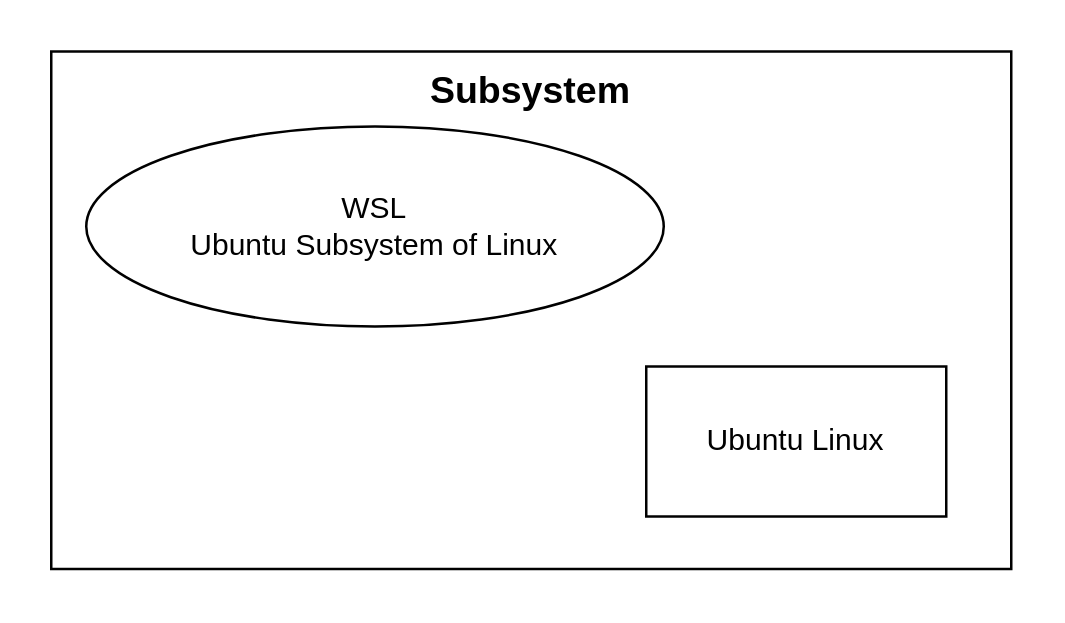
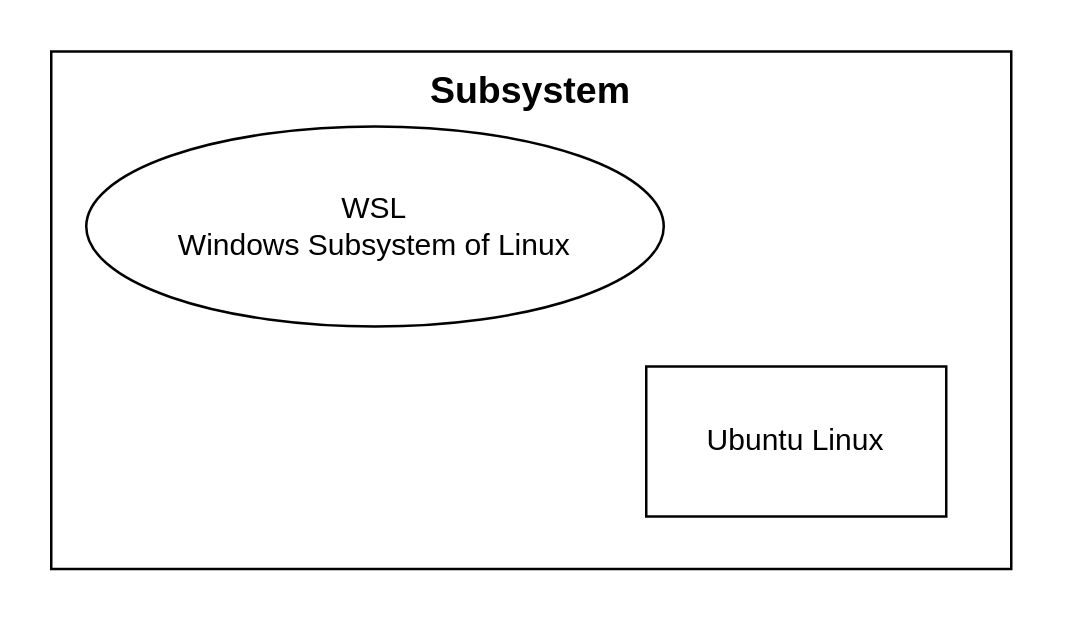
node "WSL Ubuntu Subsystem of Linux": label "WSL Ubuntu Subsystem of Linux" -> "WSL Windows Subsystem of Linux"
